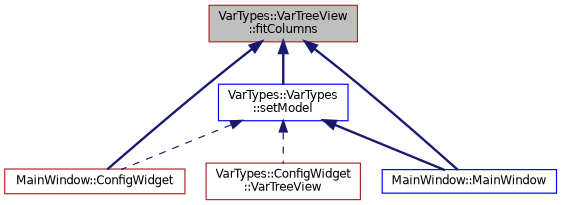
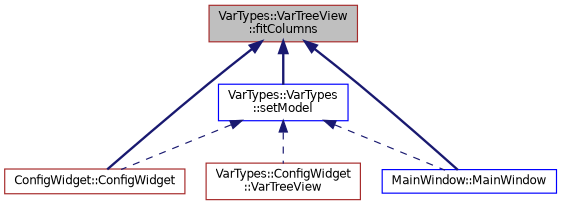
edge "MainWindow::MainWindow" -> "VarTypes::VarTypes ::setModel": style bold -> dashed
node "MainWindow::ConfigWidget": label "MainWindow::ConfigWidget" -> "ConfigWidget::ConfigWidget"
